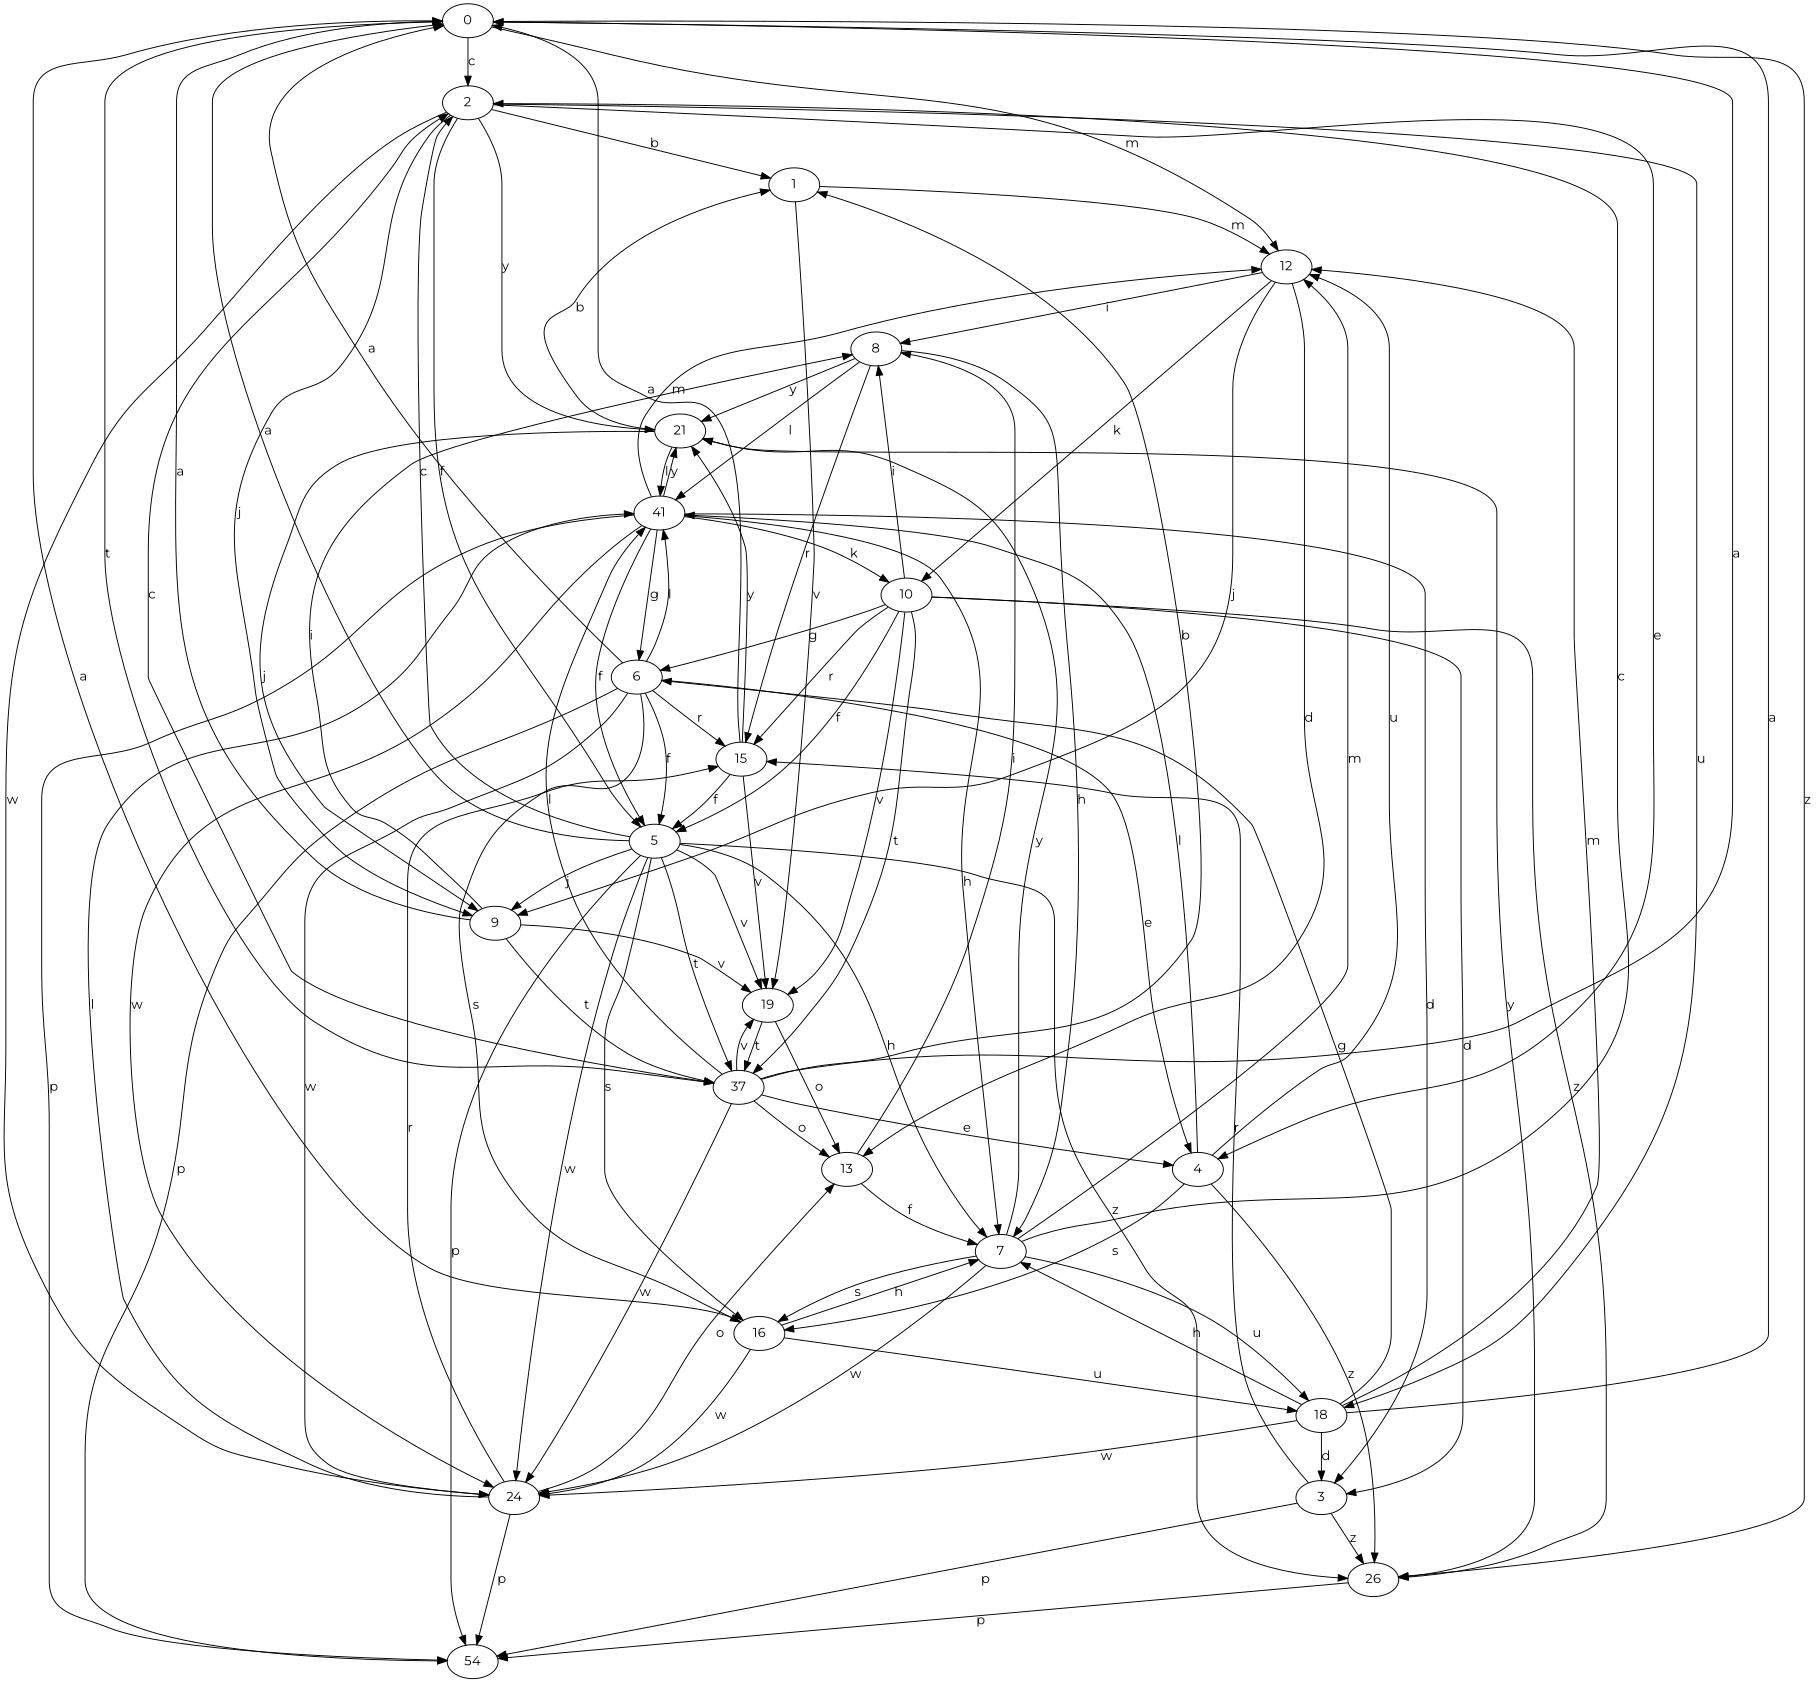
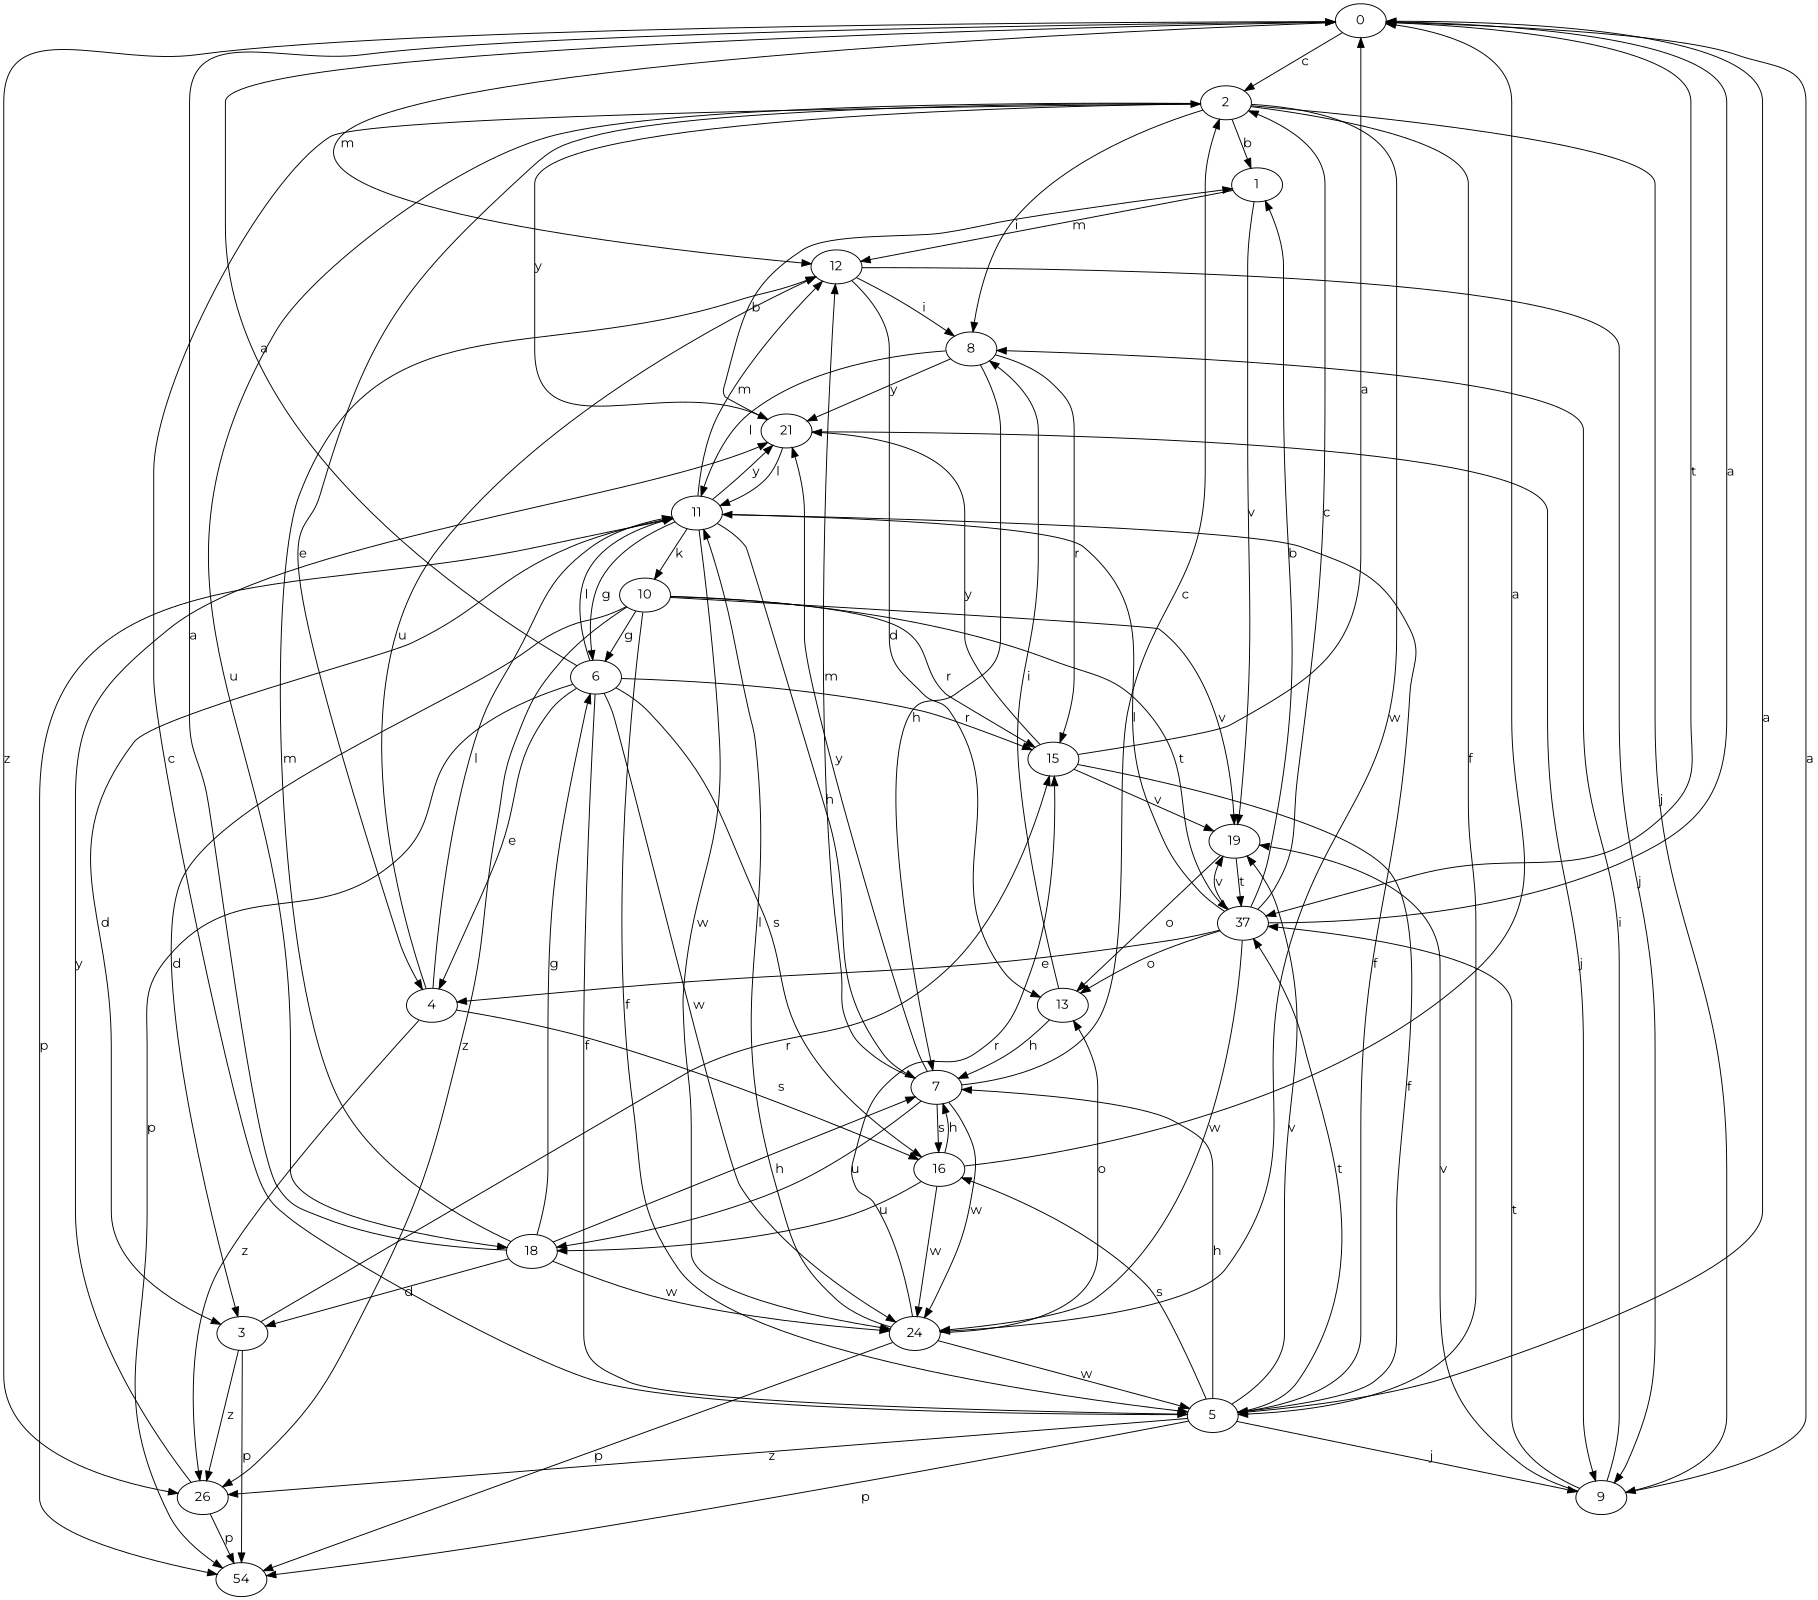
edge "12" -> "10": removed, label "k"
edge "10" -> "8": now "2" -> "8"
node "41": label "41" -> "11"
edge "5" -> "24": reversed
edge "13" -> "7": label "f" -> "h"
